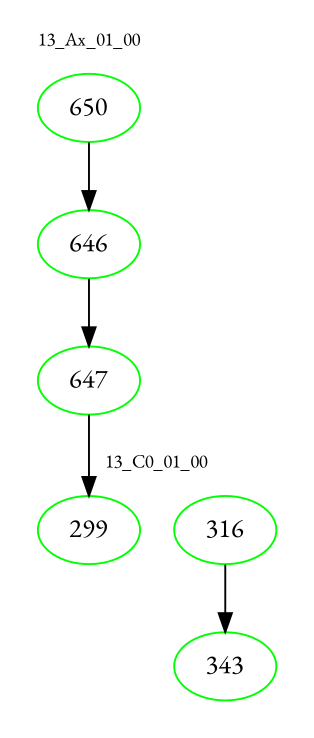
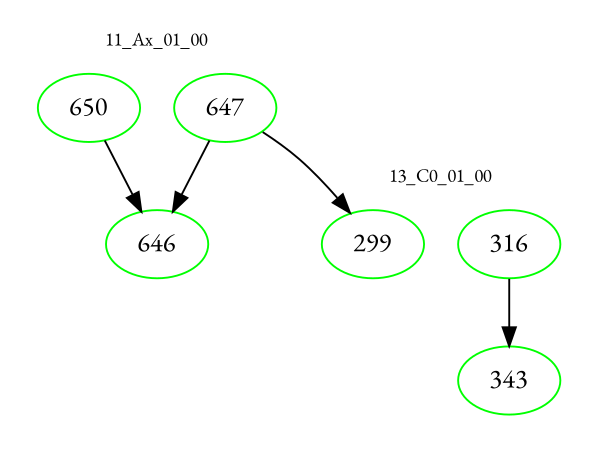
cluster "13_Ax_01_00": label "13_Ax_01_00" -> "11_Ax_01_00"
edge "646" -> "647": reversed
